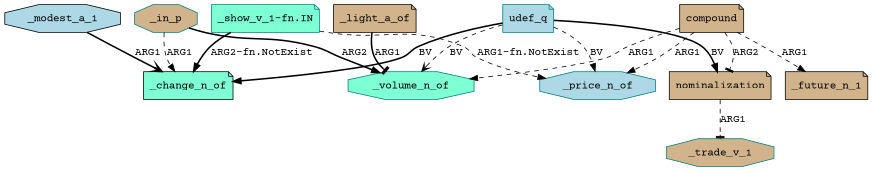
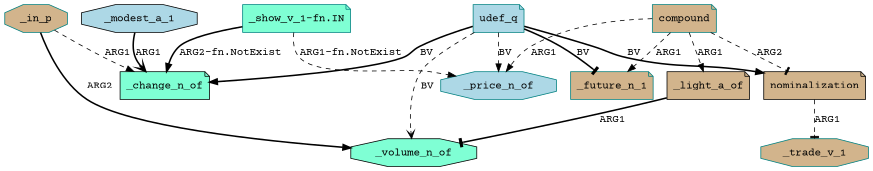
node "compound": color black -> teal
edge "udef_q" -> "_future_n_1": added, label "BV"
edge "compound" -> "_volume_n_of": now "compound" -> "_light_a_of"
node "_volume_n_of": color teal -> black
node "_future_n_1": color black -> teal
